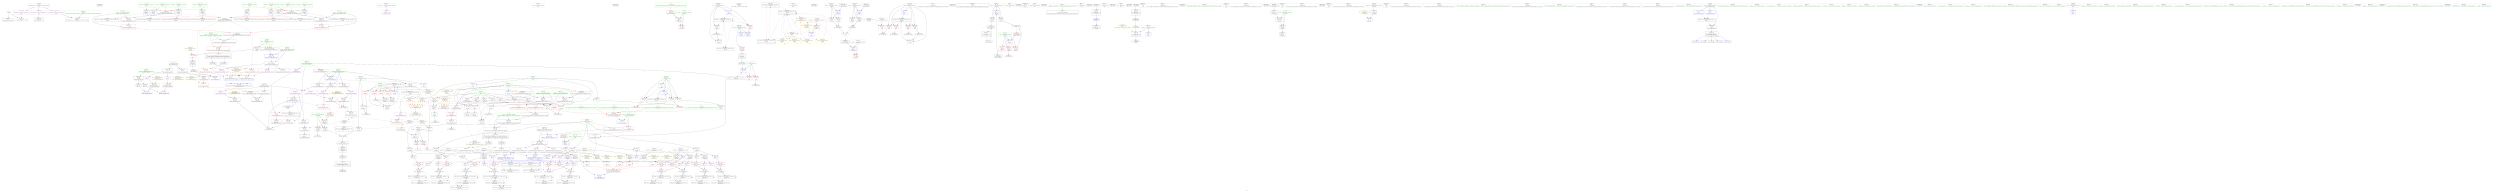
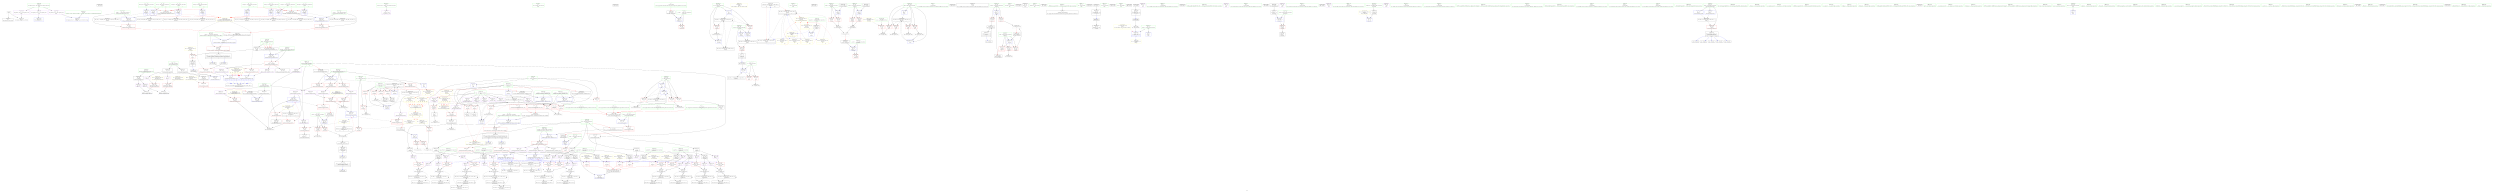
node "NodeID: 637": added
node "NodeID: 53": removed
